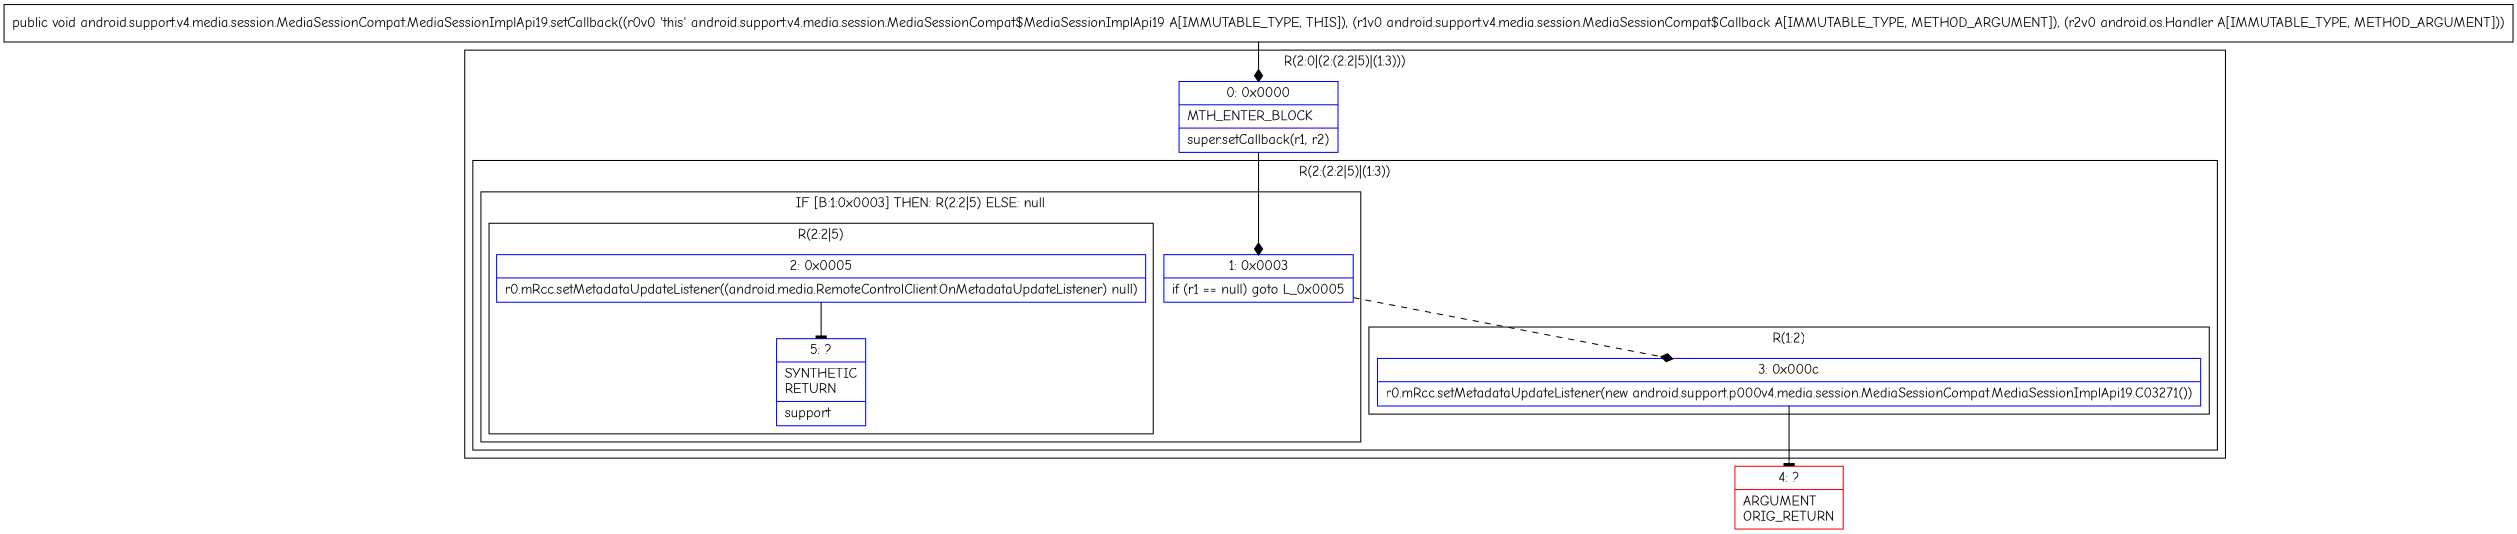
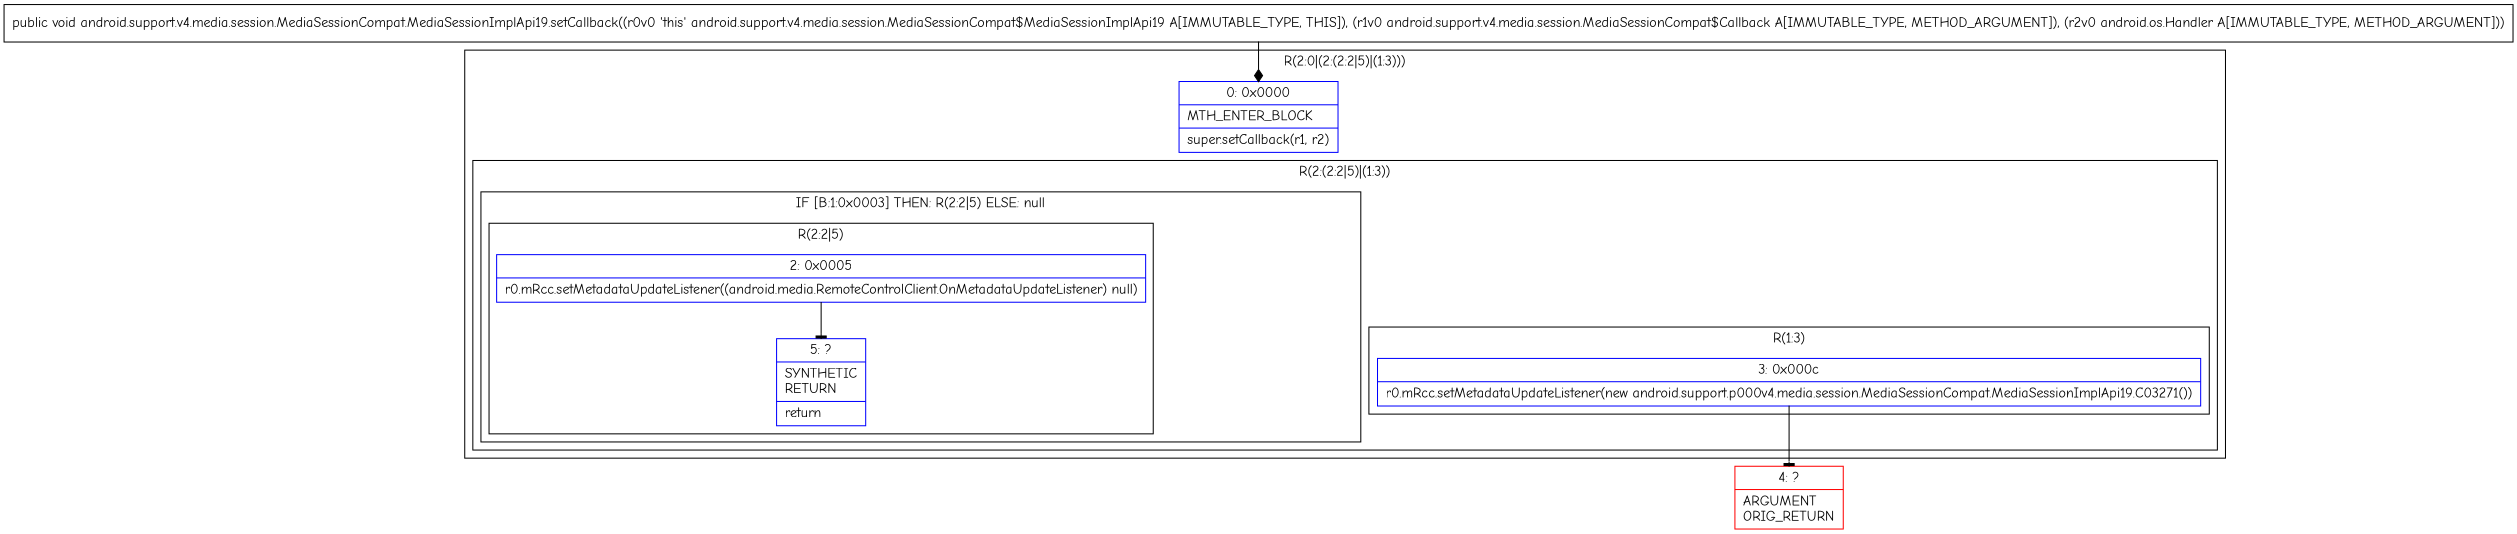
node "1: 0x0003": removed
cluster "R(1:2)": label "R(1:2)" -> "R(1:3)"
node "5: ?": text "support" -> "return"
